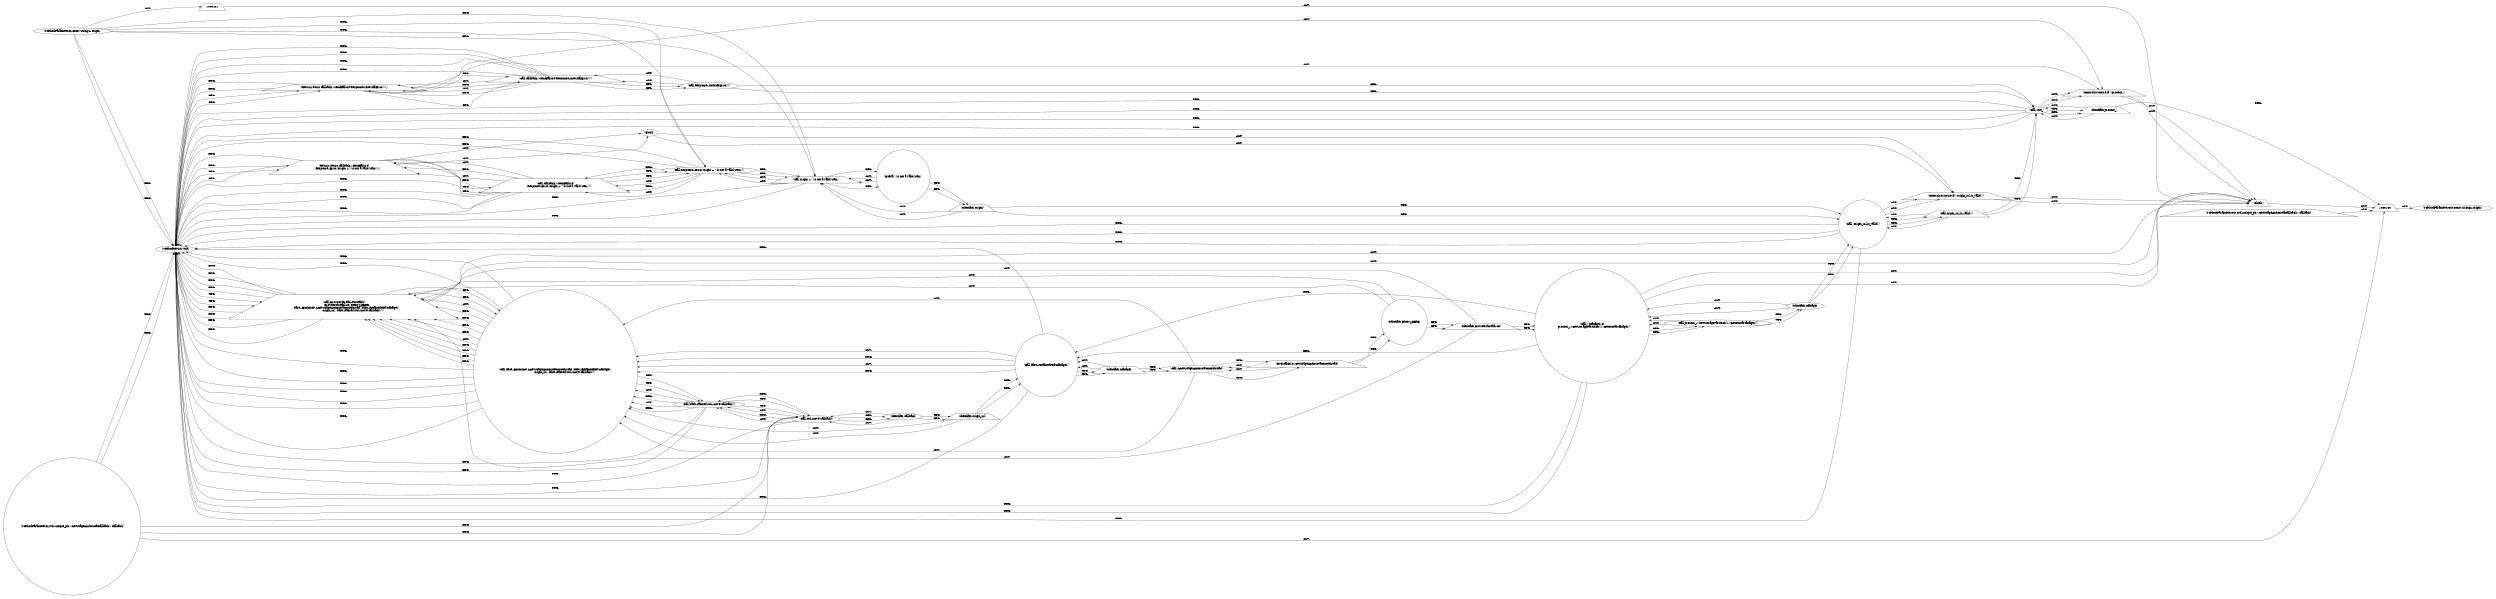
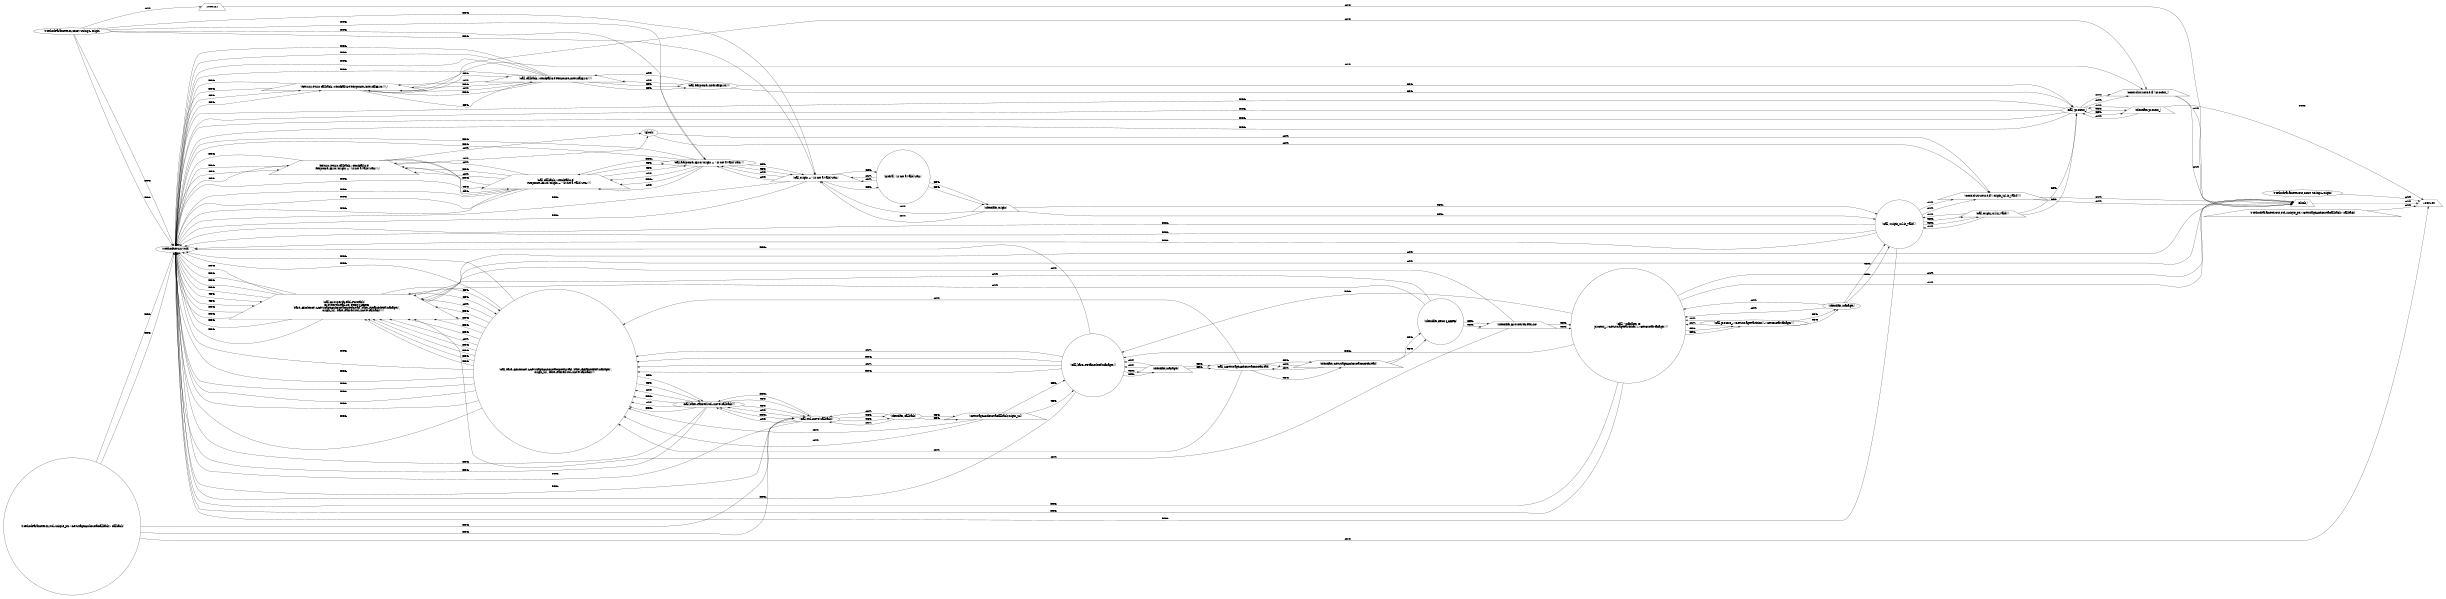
node "(Call,!not_)": label "(Call,!not_)" -> "(Call,!process_)"
edge "1000100" -> "(MethodParameterOut,const String& origin)": reversed
node "(InternalError,GetUsageAndQuotaOnIOThread)": label "(InternalError,GetUsageAndQuotaOnIOThread)" -> "(Identifier,GetUsageAndQuotaOnIOThread)"
node "(Identifier,origin_url)": label "(Identifier,origin_url)" -> "(GetUsageAndQuotaCallback,origin_url)"
